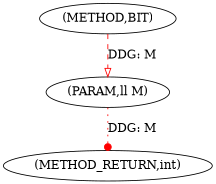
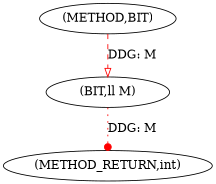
node "(PARAM,ll M)": label "(PARAM,ll M)" -> "(BIT,ll M)"
